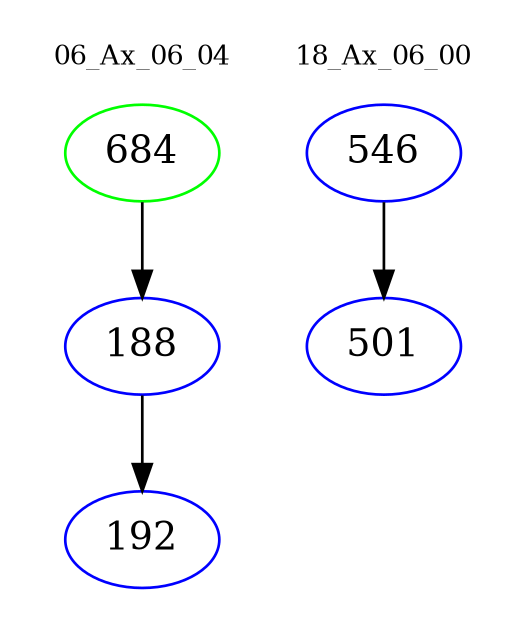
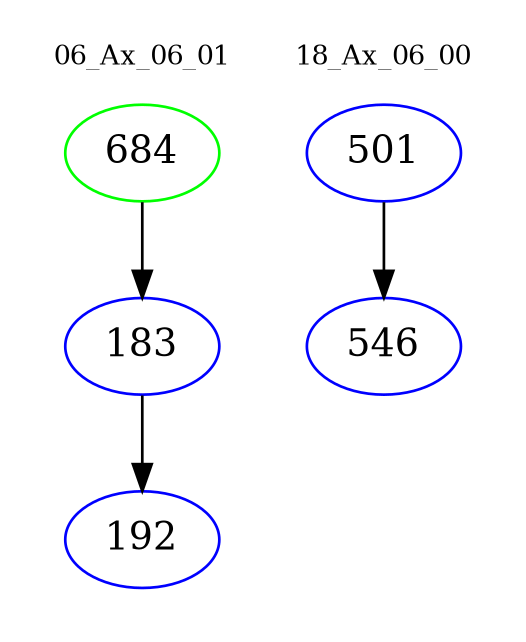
cluster "06_Ax_06_04": label "06_Ax_06_04" -> "06_Ax_06_01"
edge "546" -> "501": reversed
node "188": label "188" -> "183"
